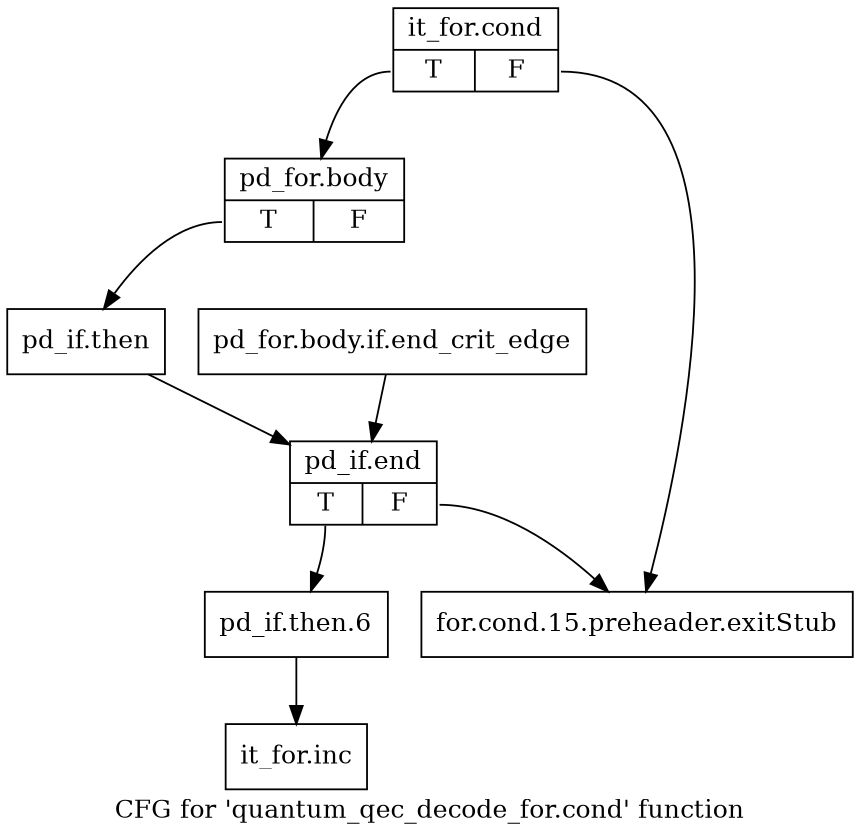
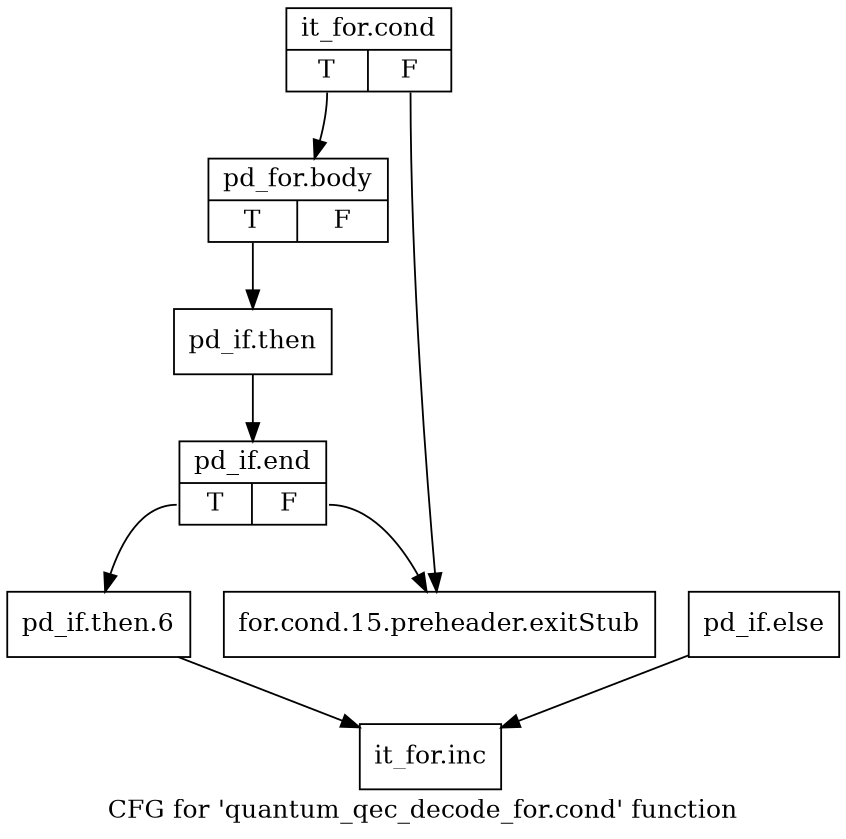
node "pd_for.body.if.end_crit_edge": removed
node "pd_if.else": added
